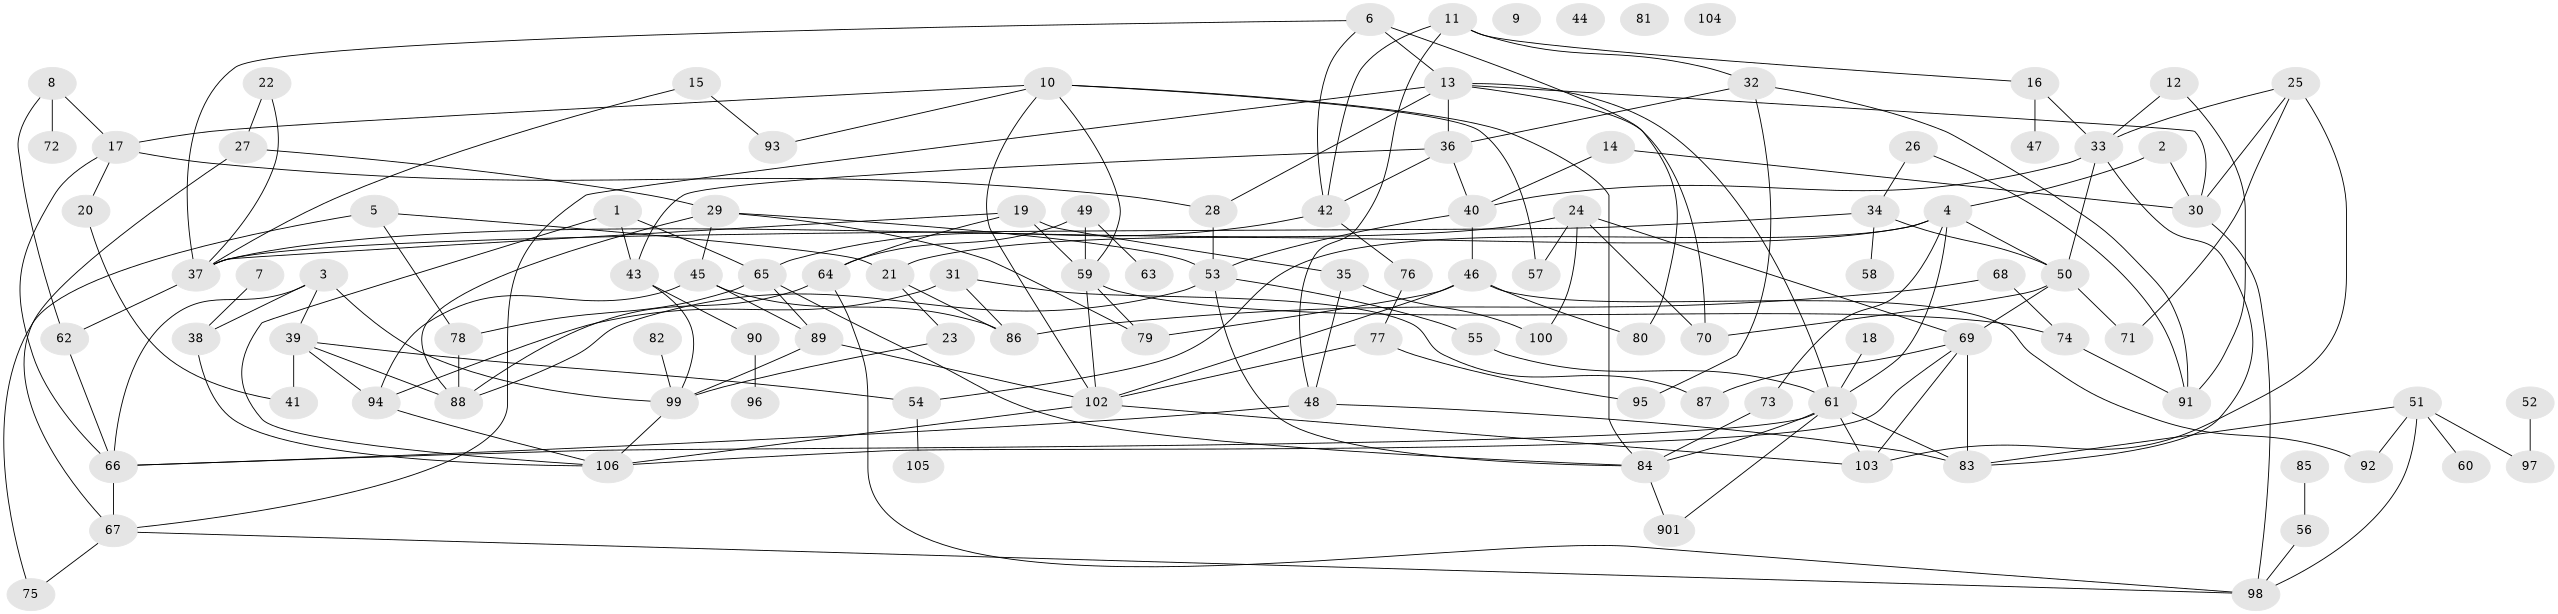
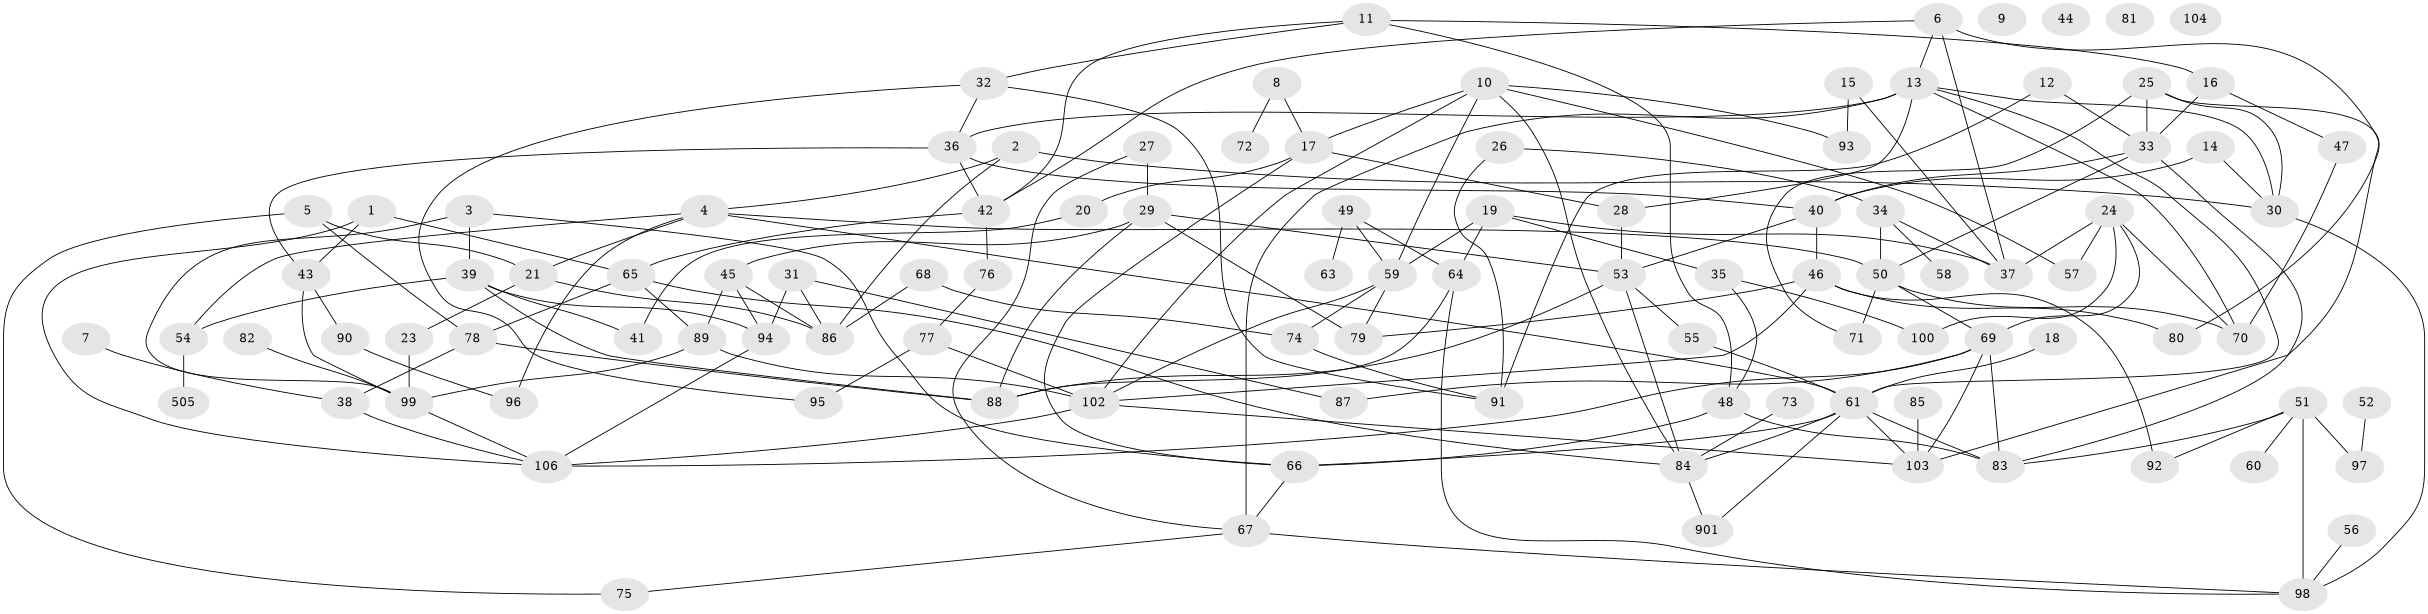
node "22": removed
edge "47" -- "70": added
edge "2" -- "86": added
edge "3" -- "38": now "78" -- "38"
edge "4" -- "73": now "4" -- "96"
node "62": removed
node "105": label "105" -> "505"
edge "85" -- "56": now "85" -- "103"
